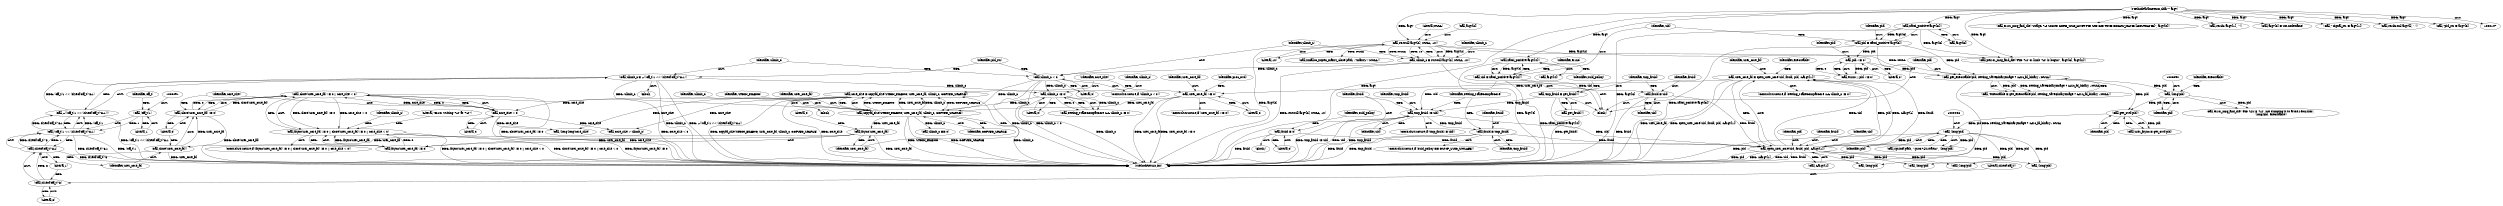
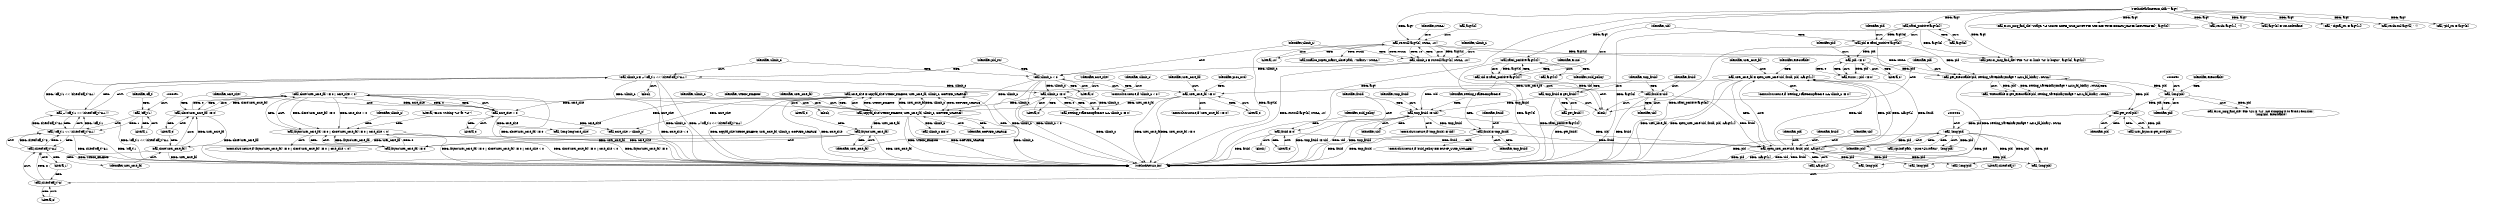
node "(Literal,NULL)": label "(Literal,NULL)" -> "(Identifier,NULL)"
node "1000147": removed
edge "(Call,sizeof(off_t)*8-1)" -> "(MethodReturn,int)": label "DDG: sizeof(off_t)*8" -> "DDG: STDIN_FILENO"
